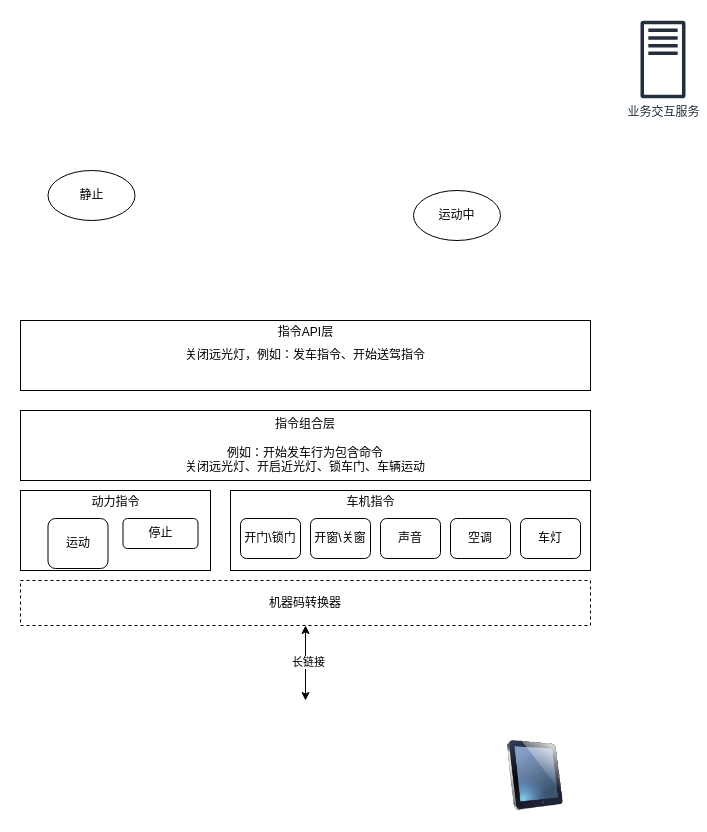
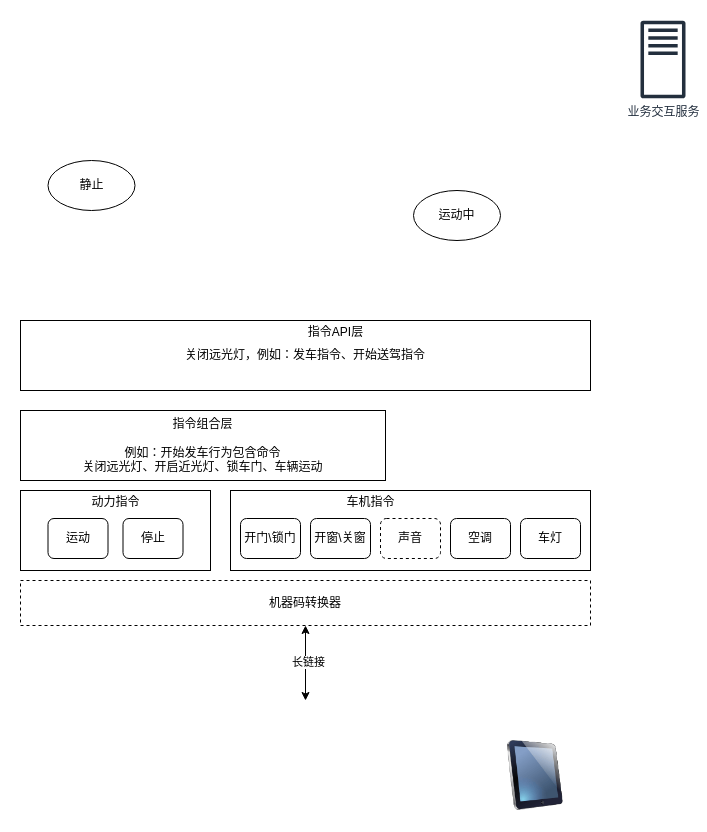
node "静止": moved (92, 196) -> (92, 186)
node "指令API层": moved (306, 333) -> (336, 333)
node "指令组合层 例如：开始发车行为包含命令 关闭远光灯、开启近光灯、锁车门、车辆运动": size 570x70 -> 365x70
node "停止": size 75x30 -> 60x40
node "声音": style solid -> dashed
node "运动": size 60x50 -> 60x40
